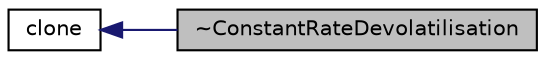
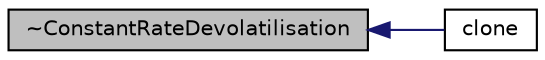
edge "~ConstantRateDevolatilisation" -> "clone": reversed
